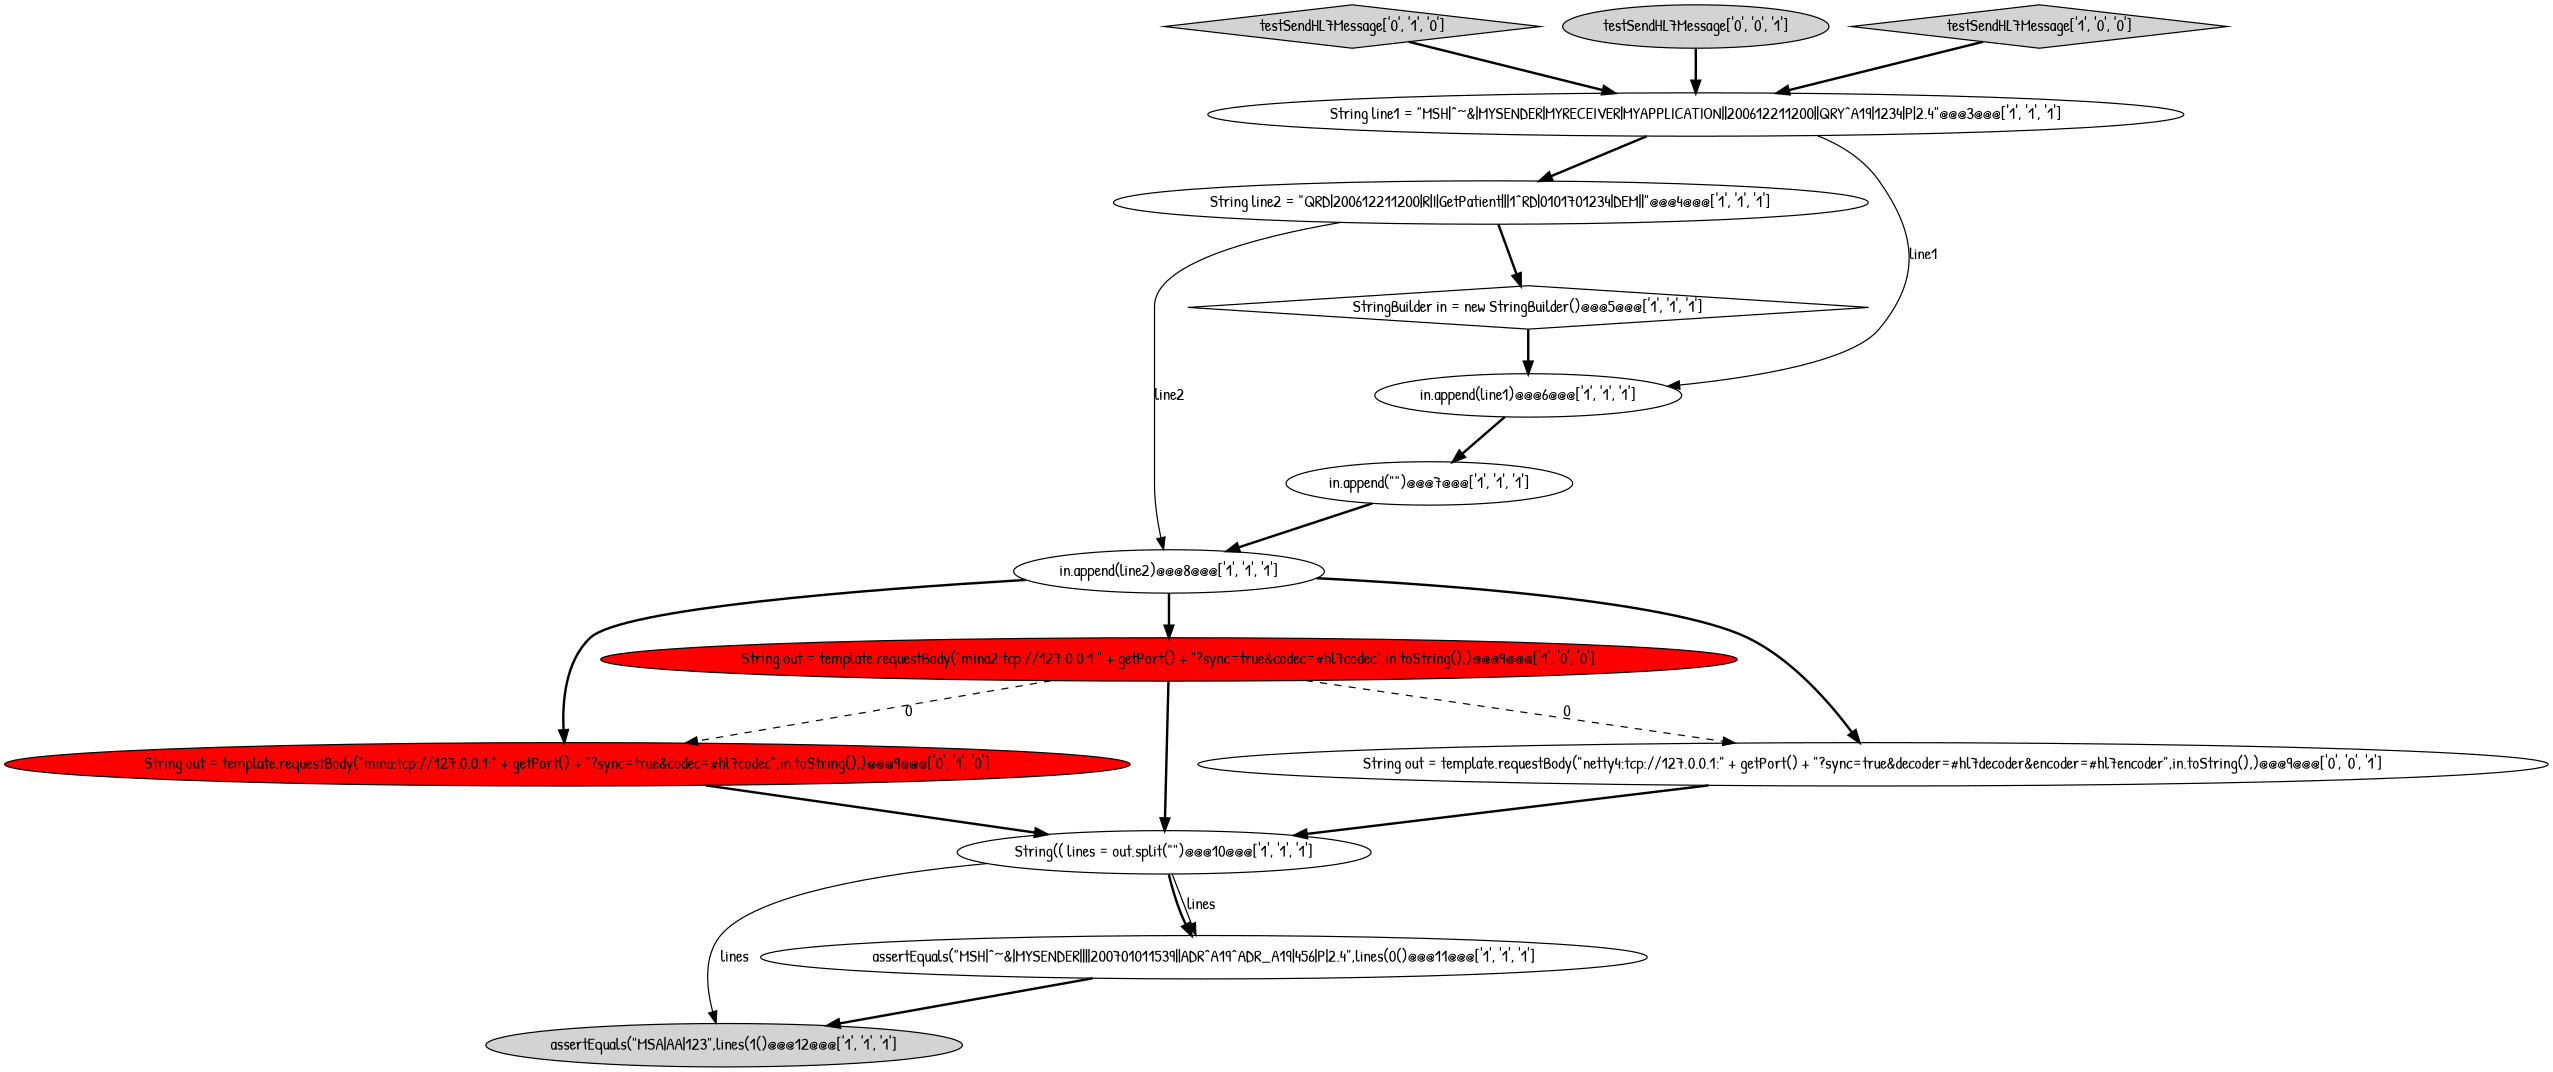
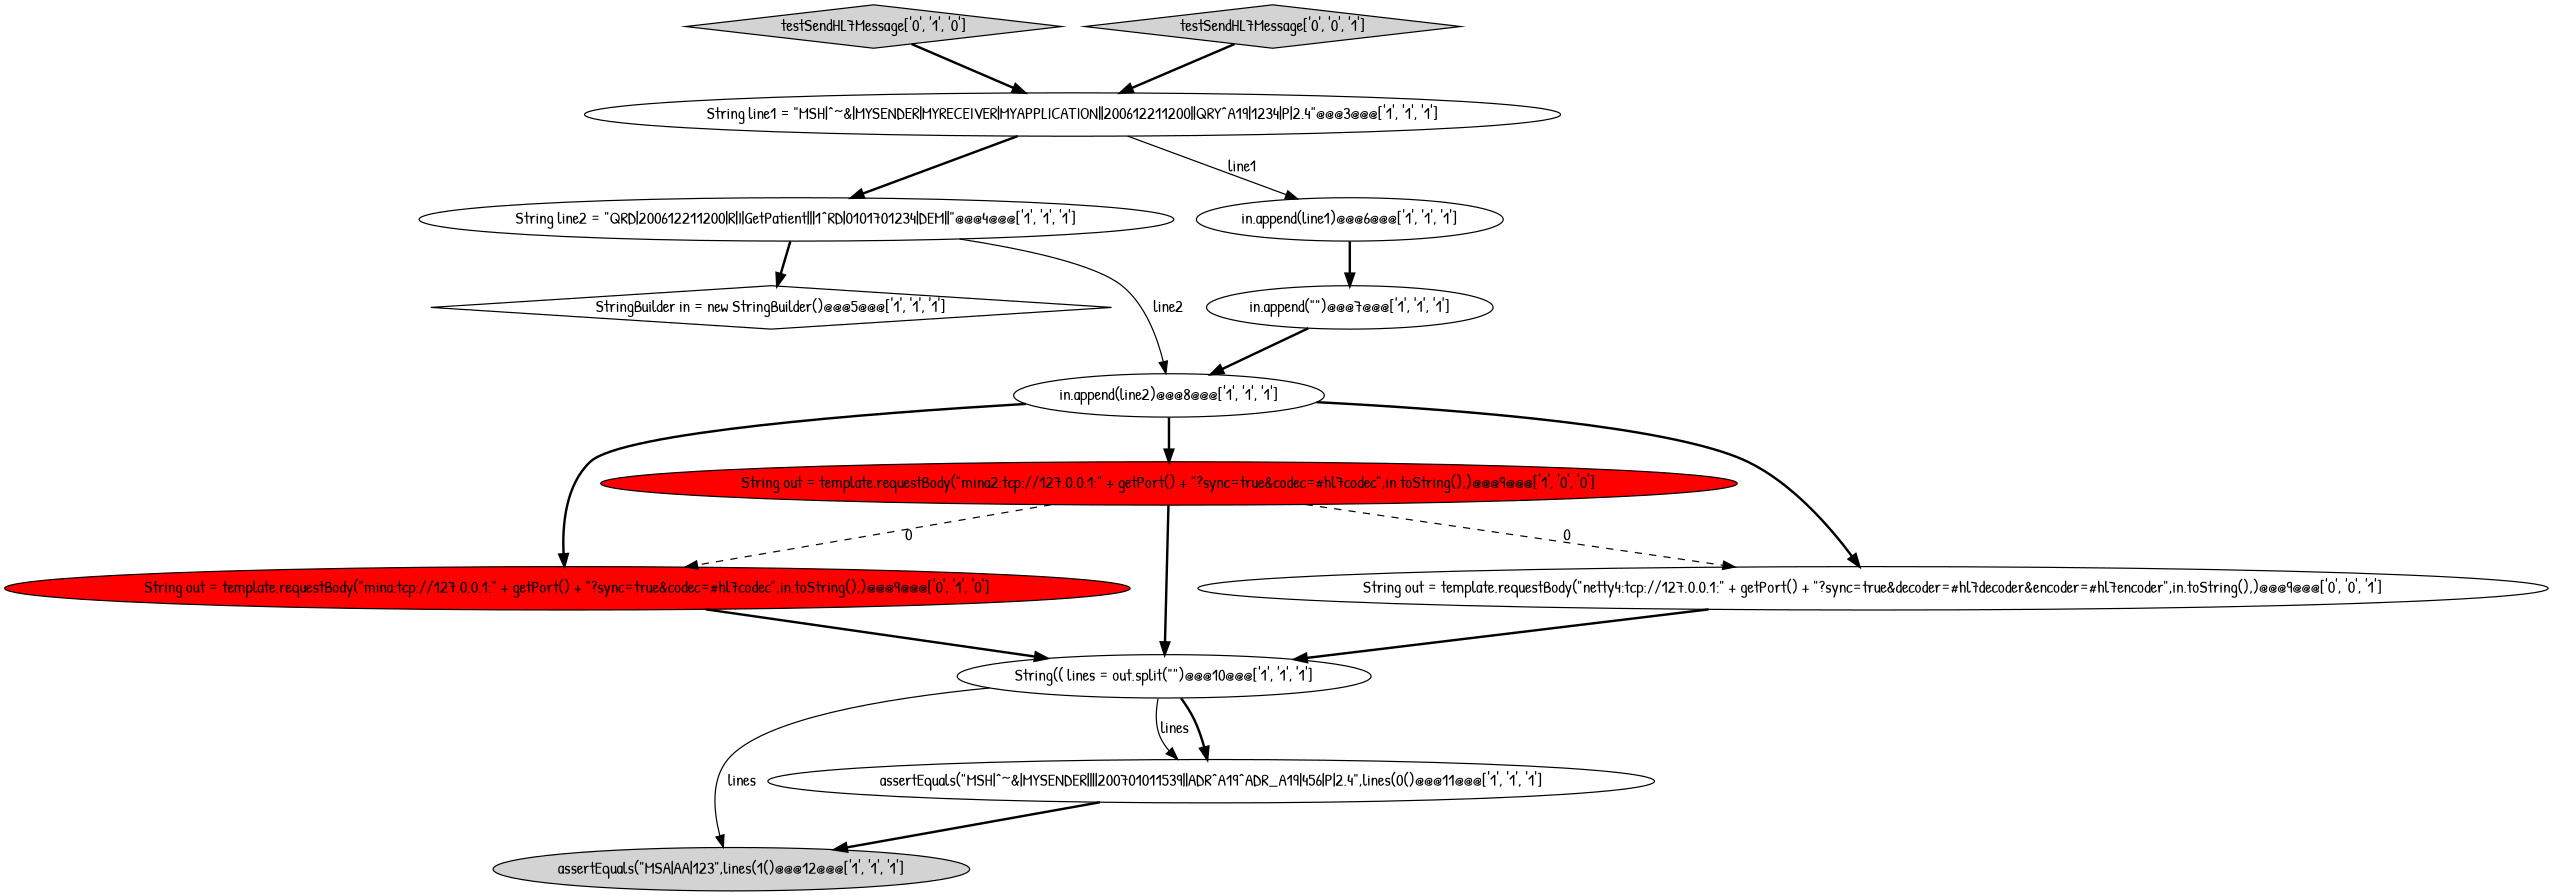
node "testSendHL7Message['0', '0', '1']": shape ellipse -> diamond
node "testSendHL7Message['1', '0', '0']": removed
edge "StringBuilder in = new StringBuilder()@@@5@@@['1', '1', '1']" -> "in.append(line1)@@@6@@@['1', '1', '1']": removed
